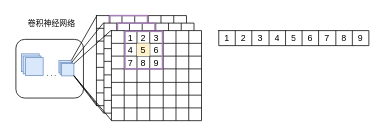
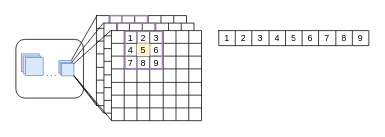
node "卷积神经网络": removed
